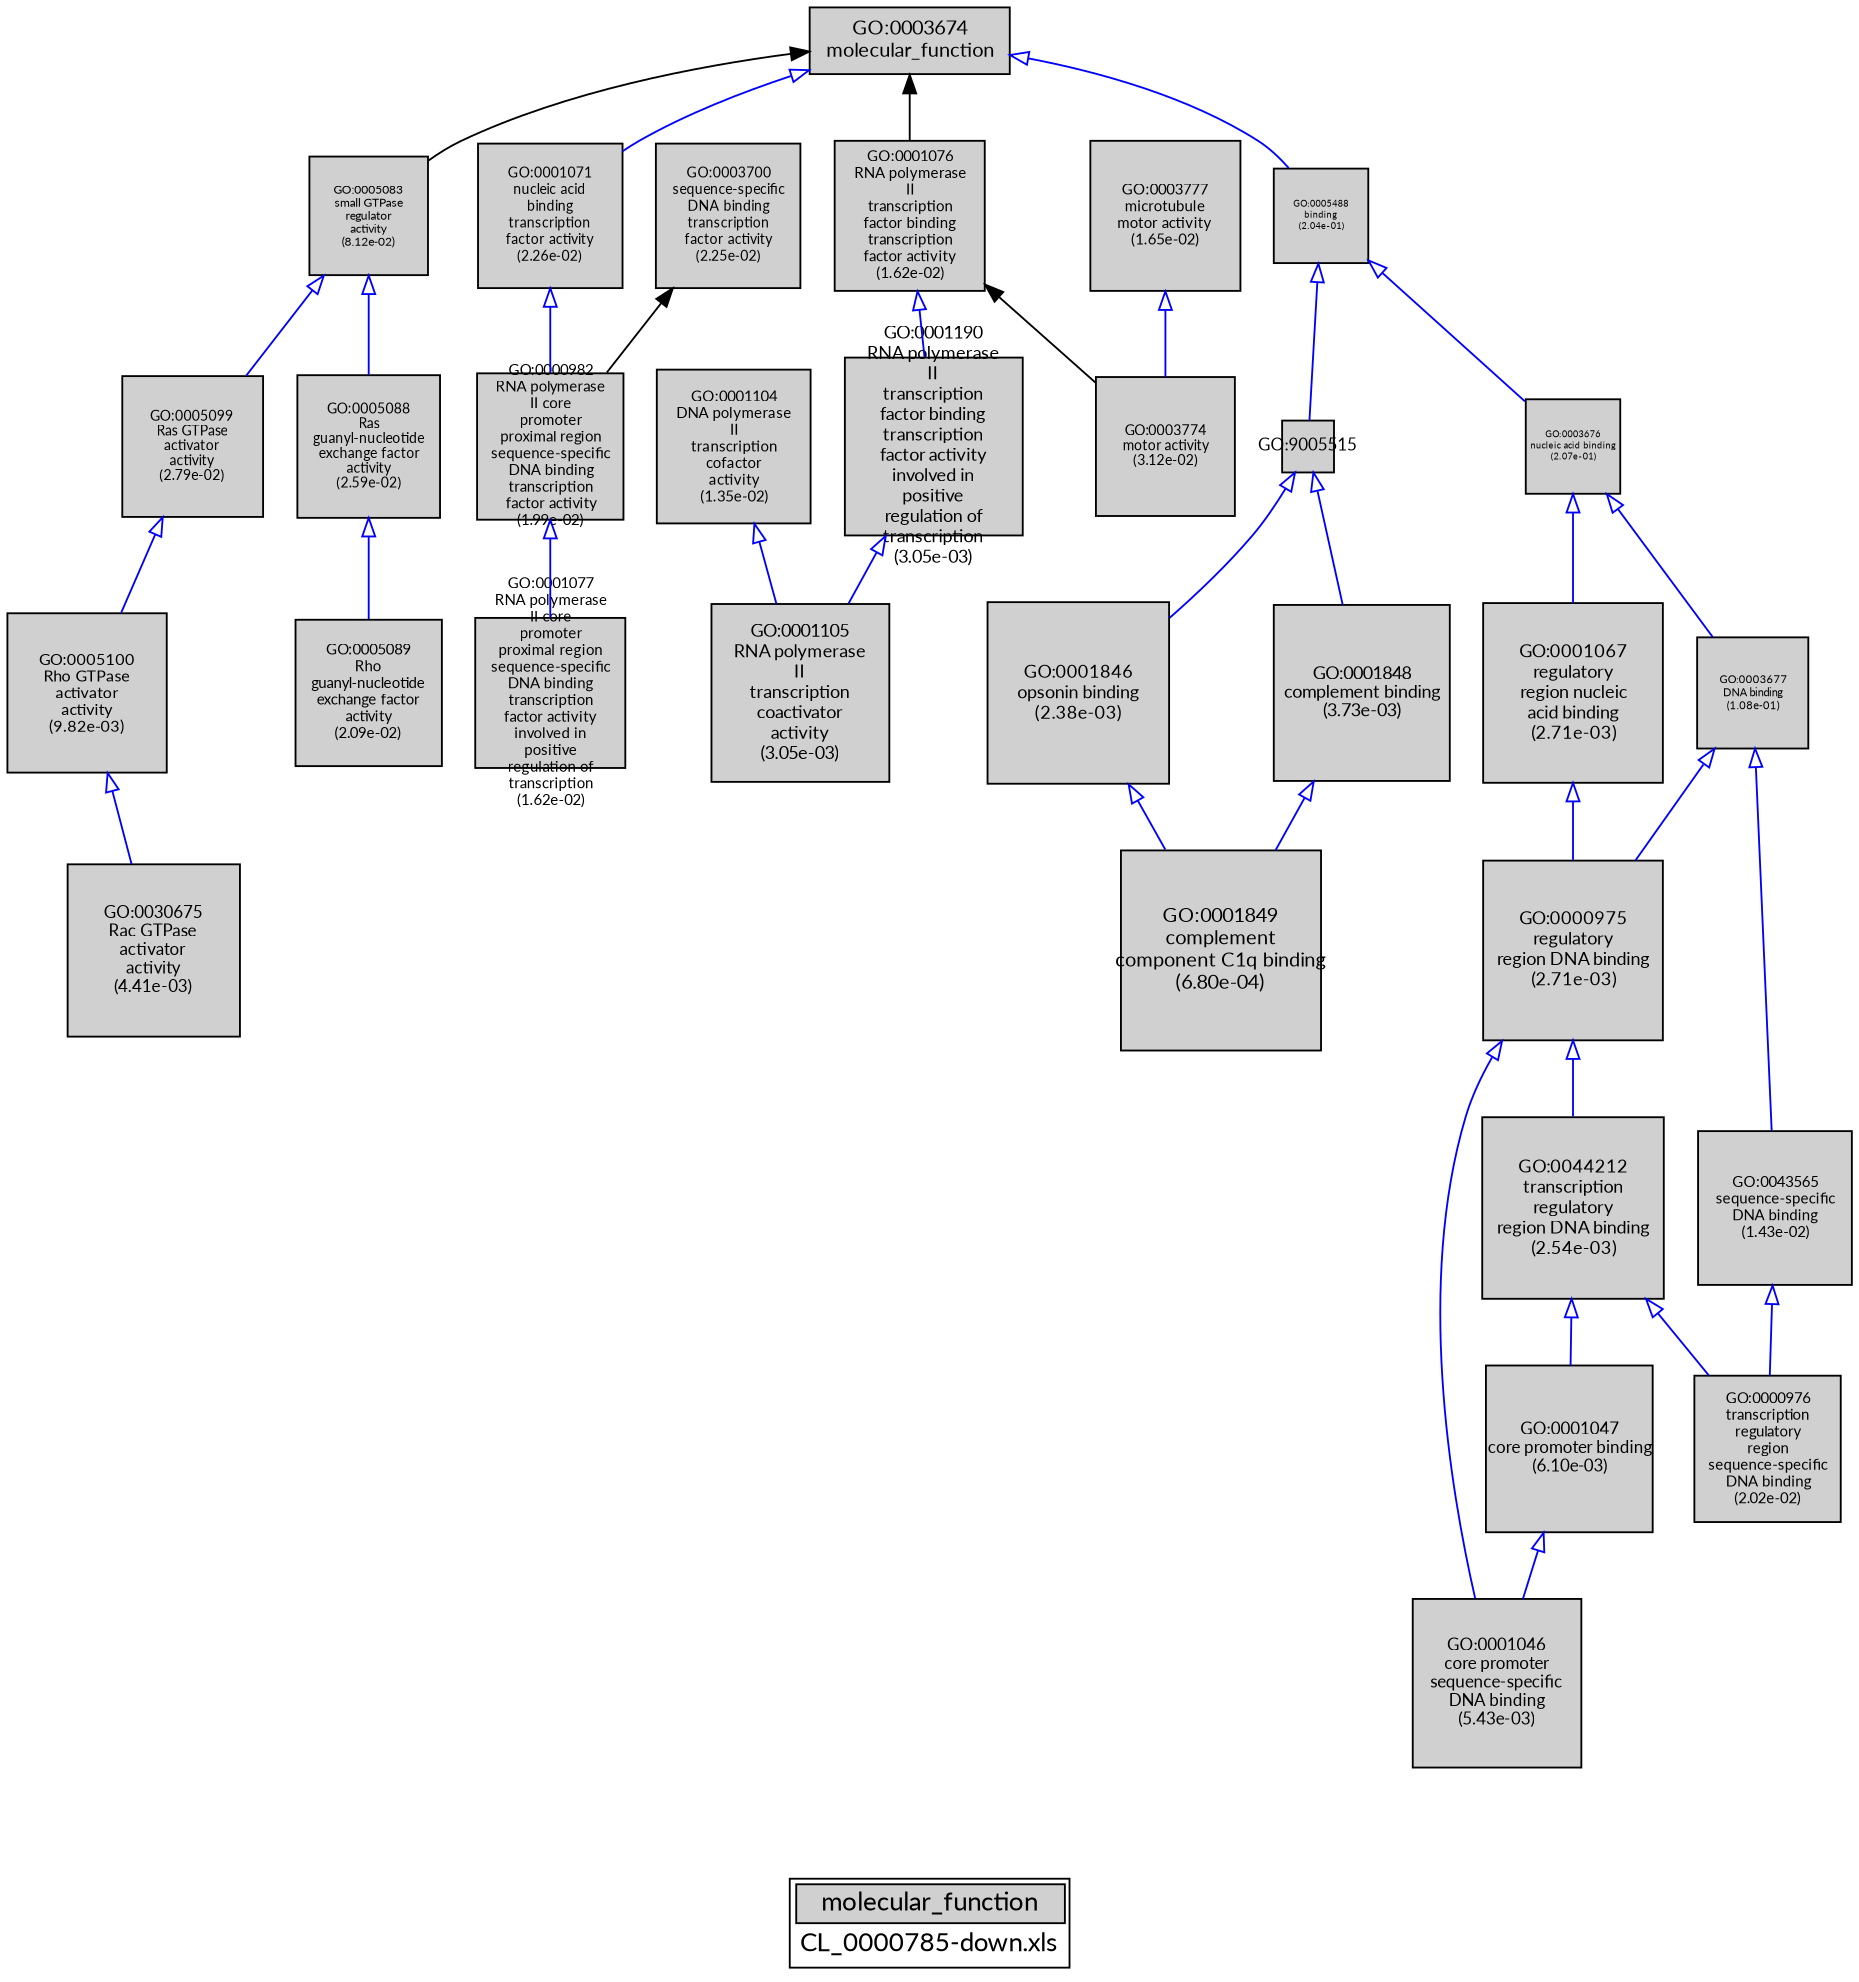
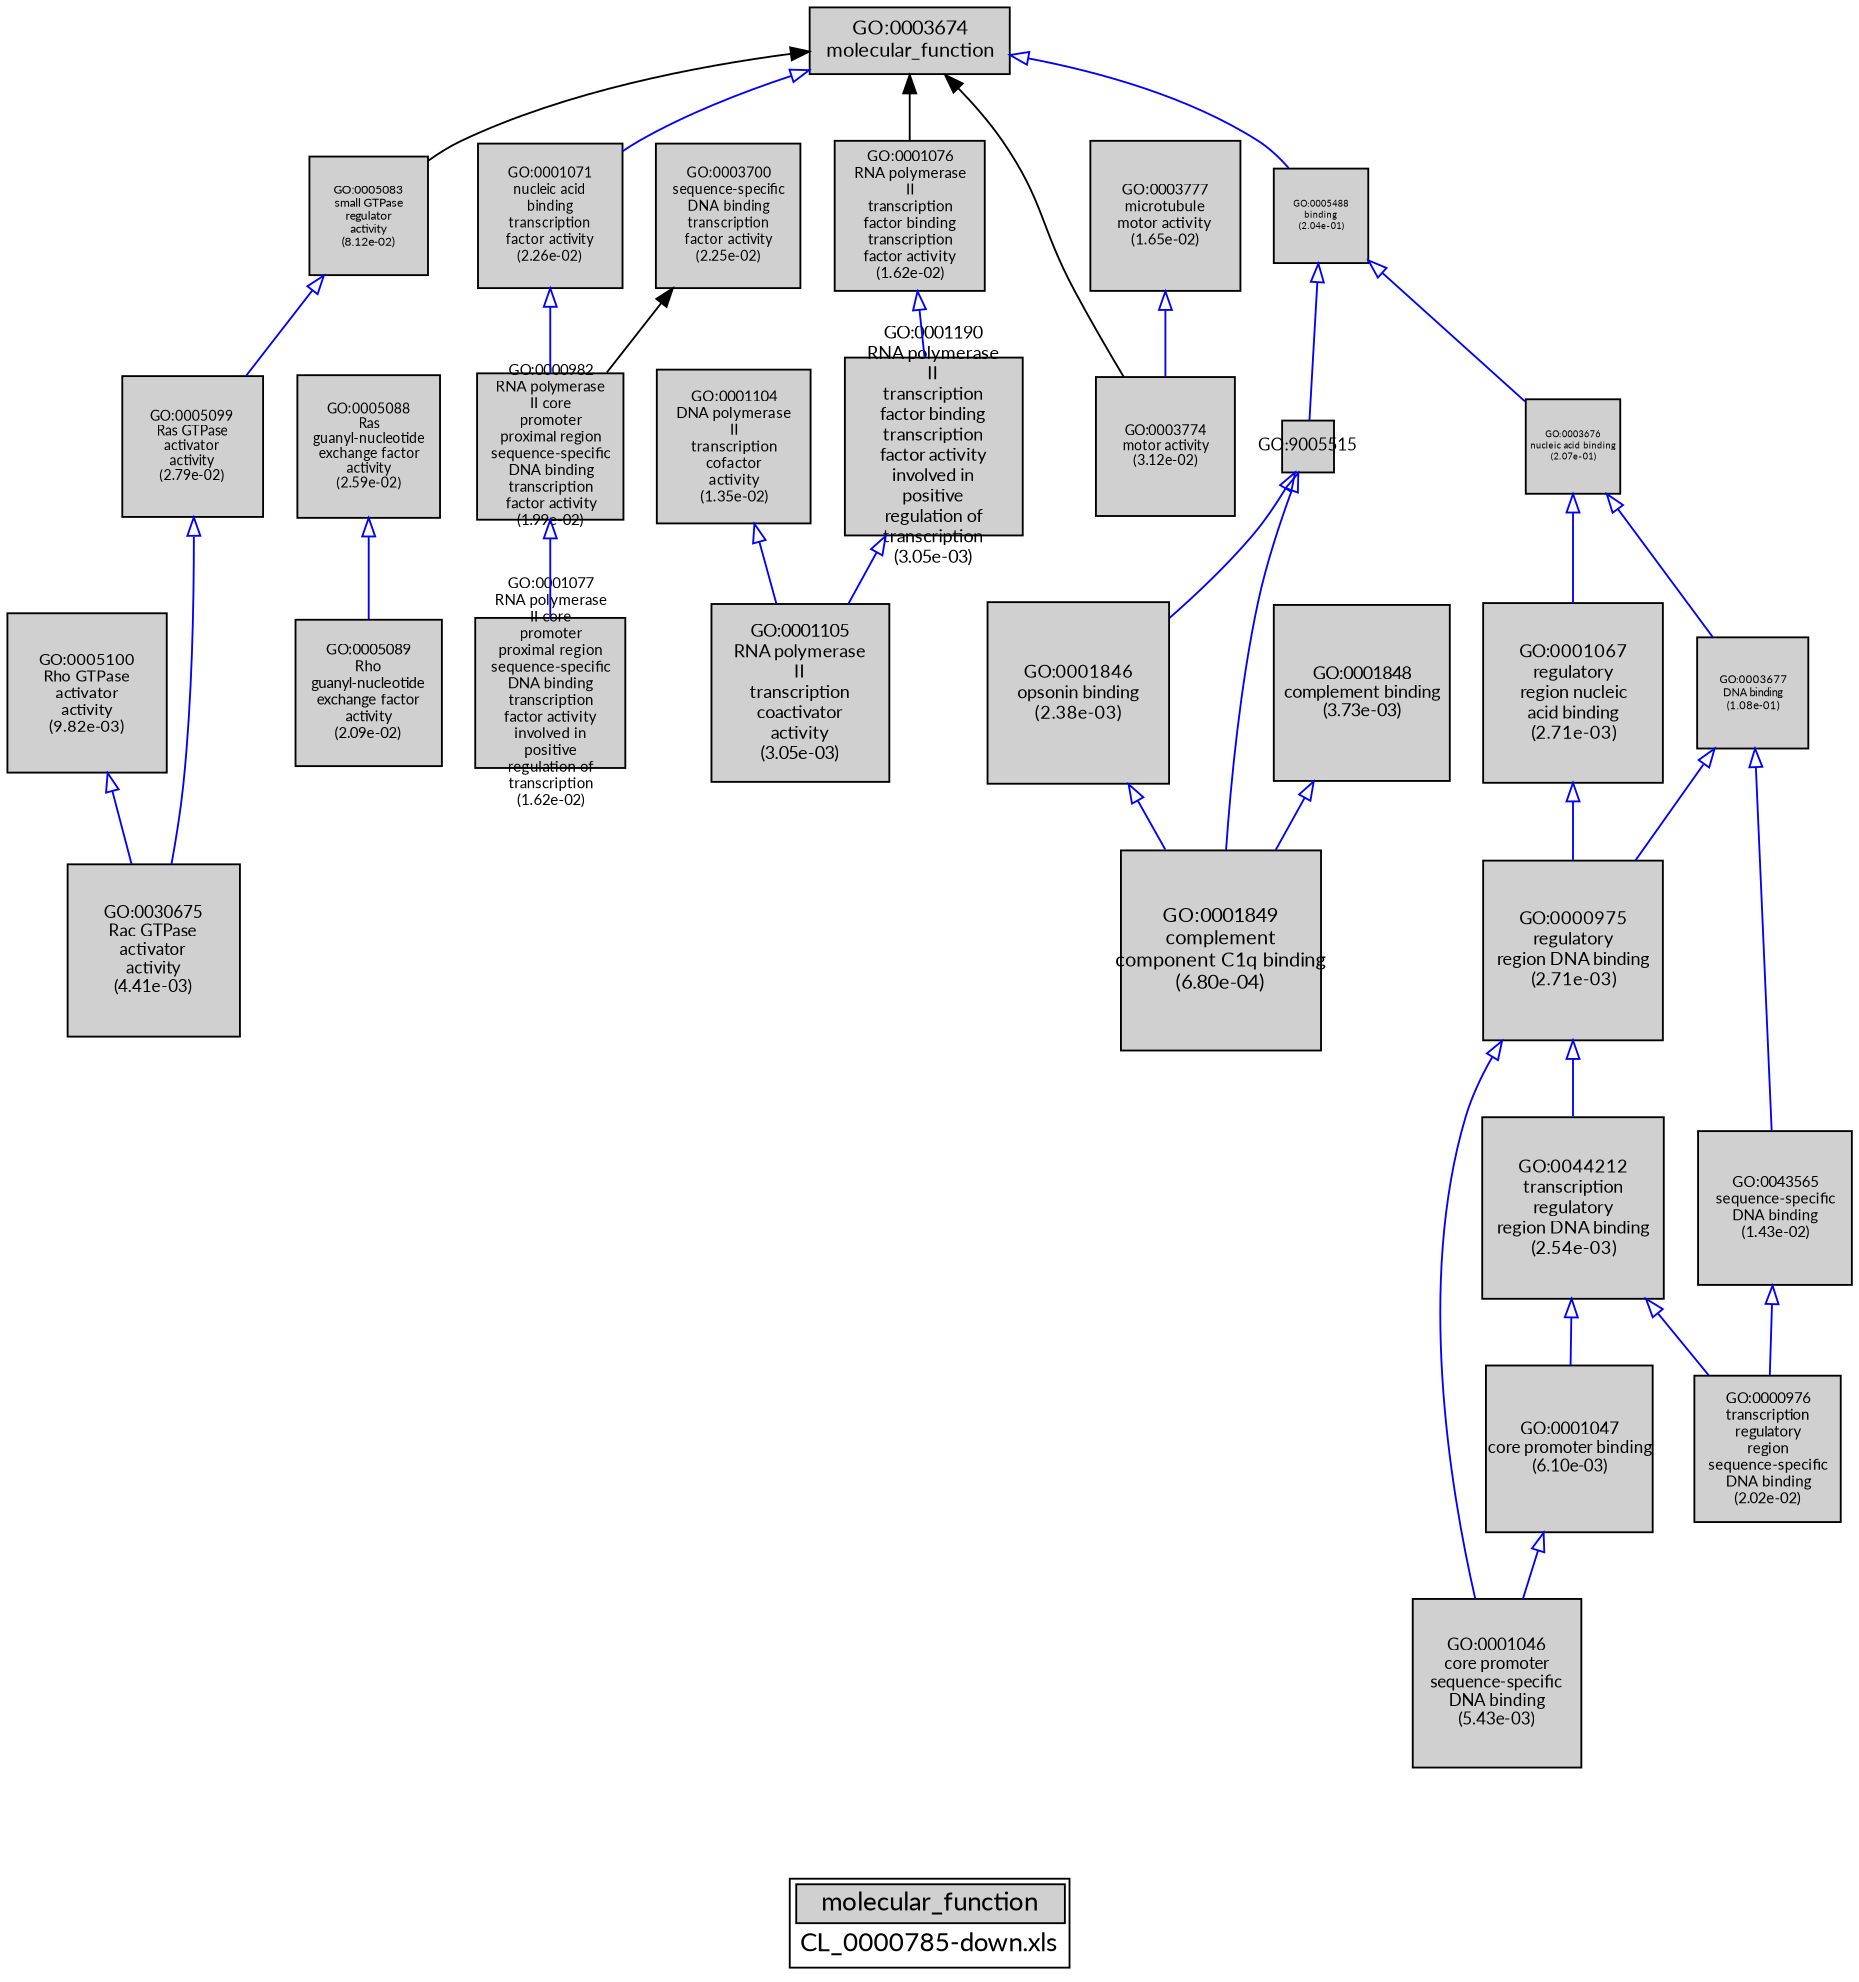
edge "GO:0005088" -> "GO:0005083": removed
edge "GO:0003774" -> "GO:0001076": now "GO:0003774" -> "GO:0003674"
edge "GO:0001848" -> "GO:9005515": now "GO:0001849" -> "GO:9005515"
edge "GO:0005100" -> "GO:0005099": now "GO:0030675" -> "GO:0005099"
